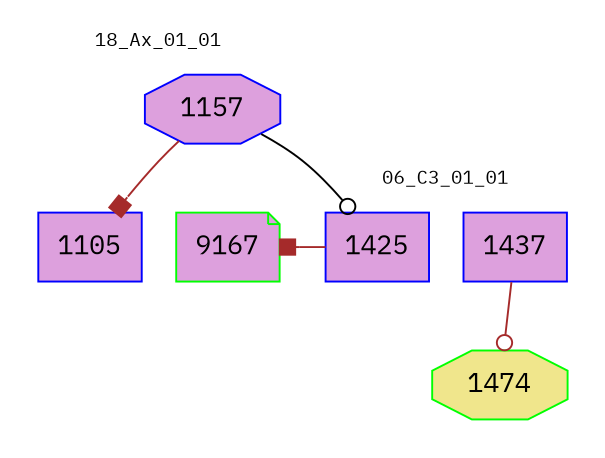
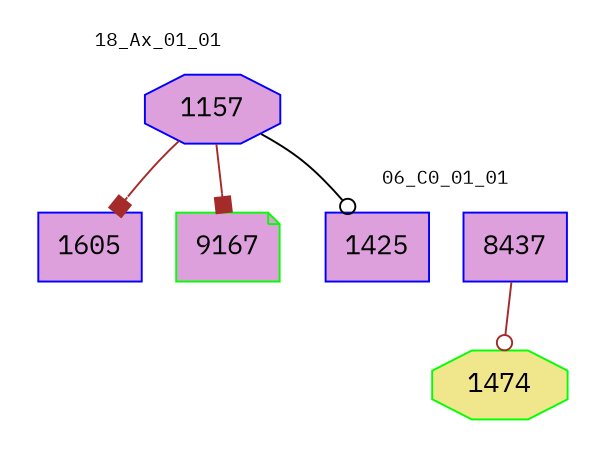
cluster "06_C3_01_01": label "06_C3_01_01" -> "06_C0_01_01"
node "1105": label "1105" -> "1605"
edge "1425" -> "9167": now "1157" -> "9167"
node "1437": label "1437" -> "8437"
